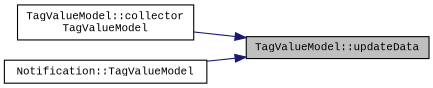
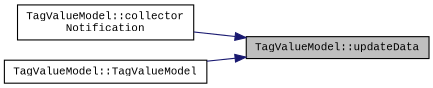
node "TagValueModel::collector TagValueModel": label "TagValueModel::collector TagValueModel" -> "TagValueModel::collector Notification"
node "Notification::TagValueModel": label "Notification::TagValueModel" -> "TagValueModel::TagValueModel"
